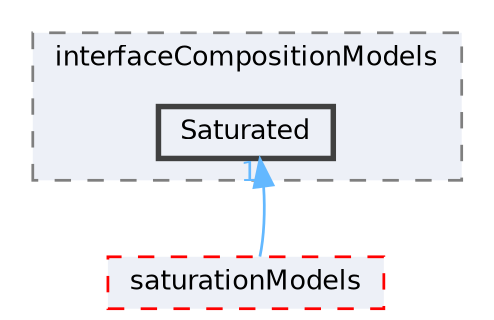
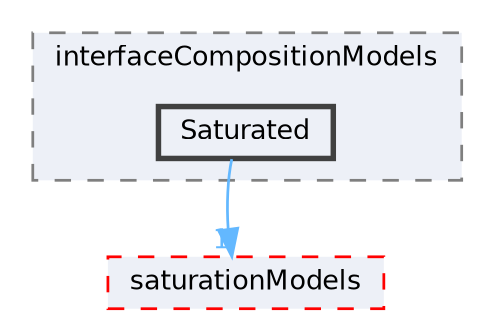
edge "saturationModels" -> "Saturated": reversed
